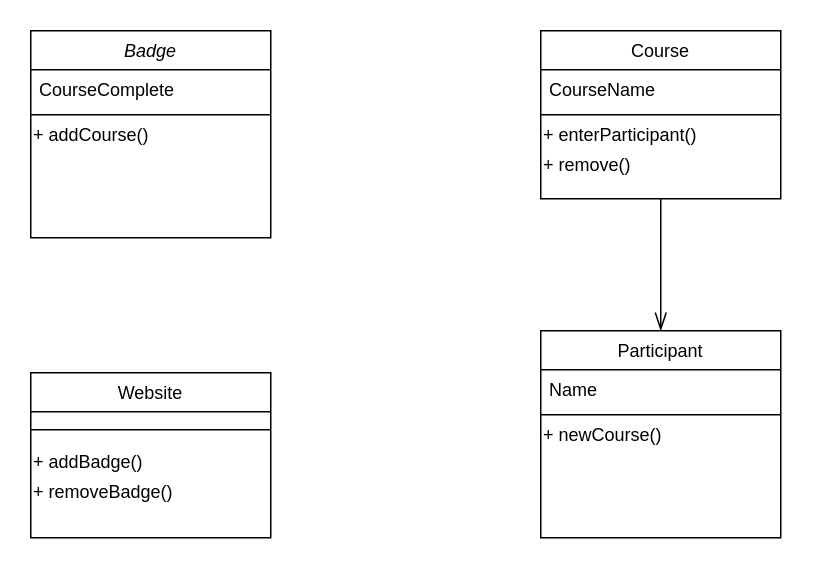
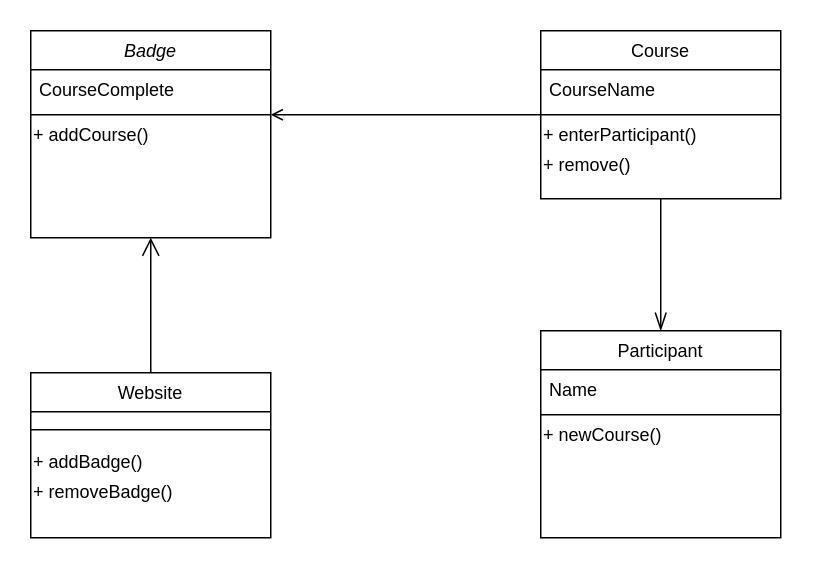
edge "Course" -> "Badge": added
edge "Website" -> "Badge": added
